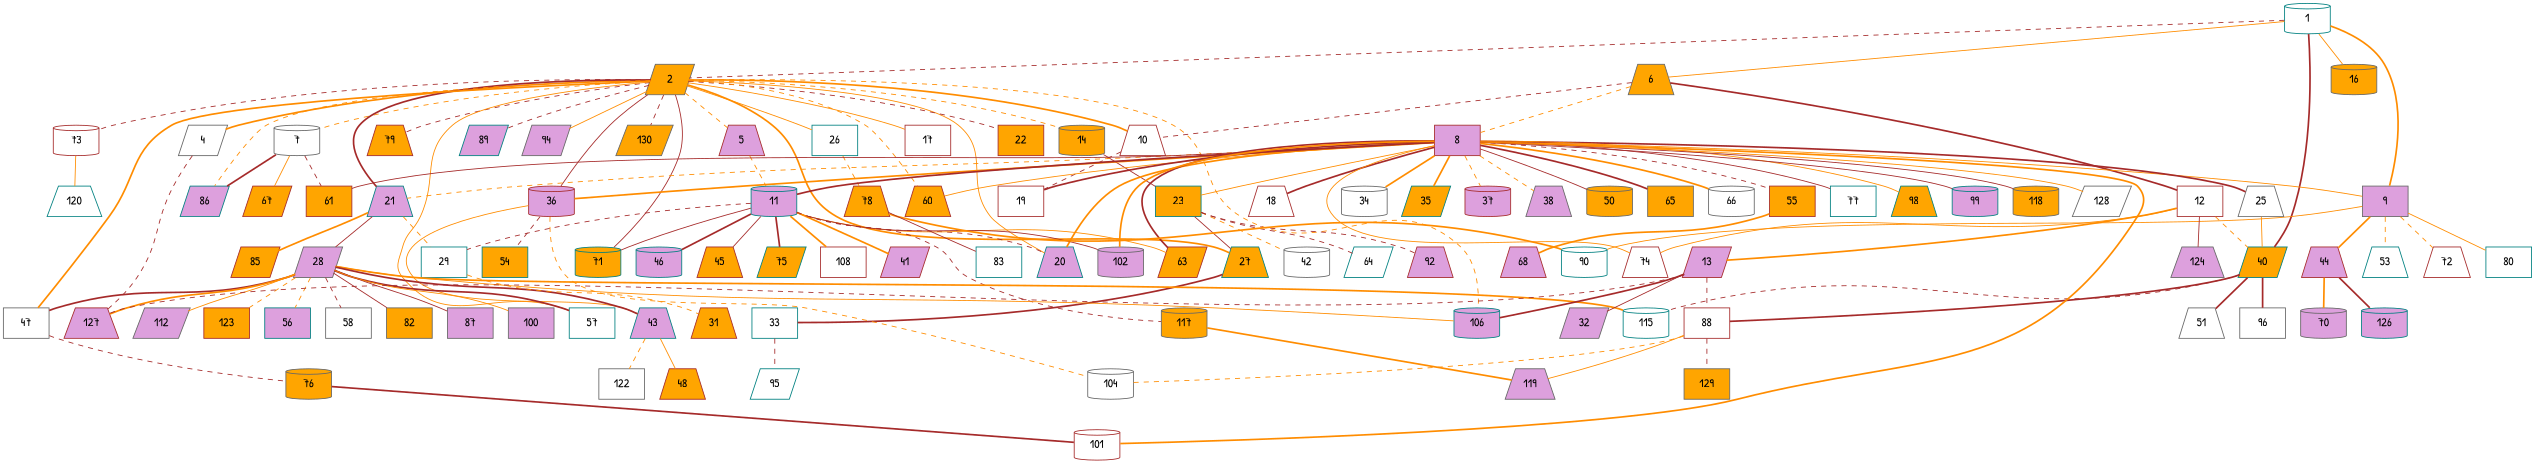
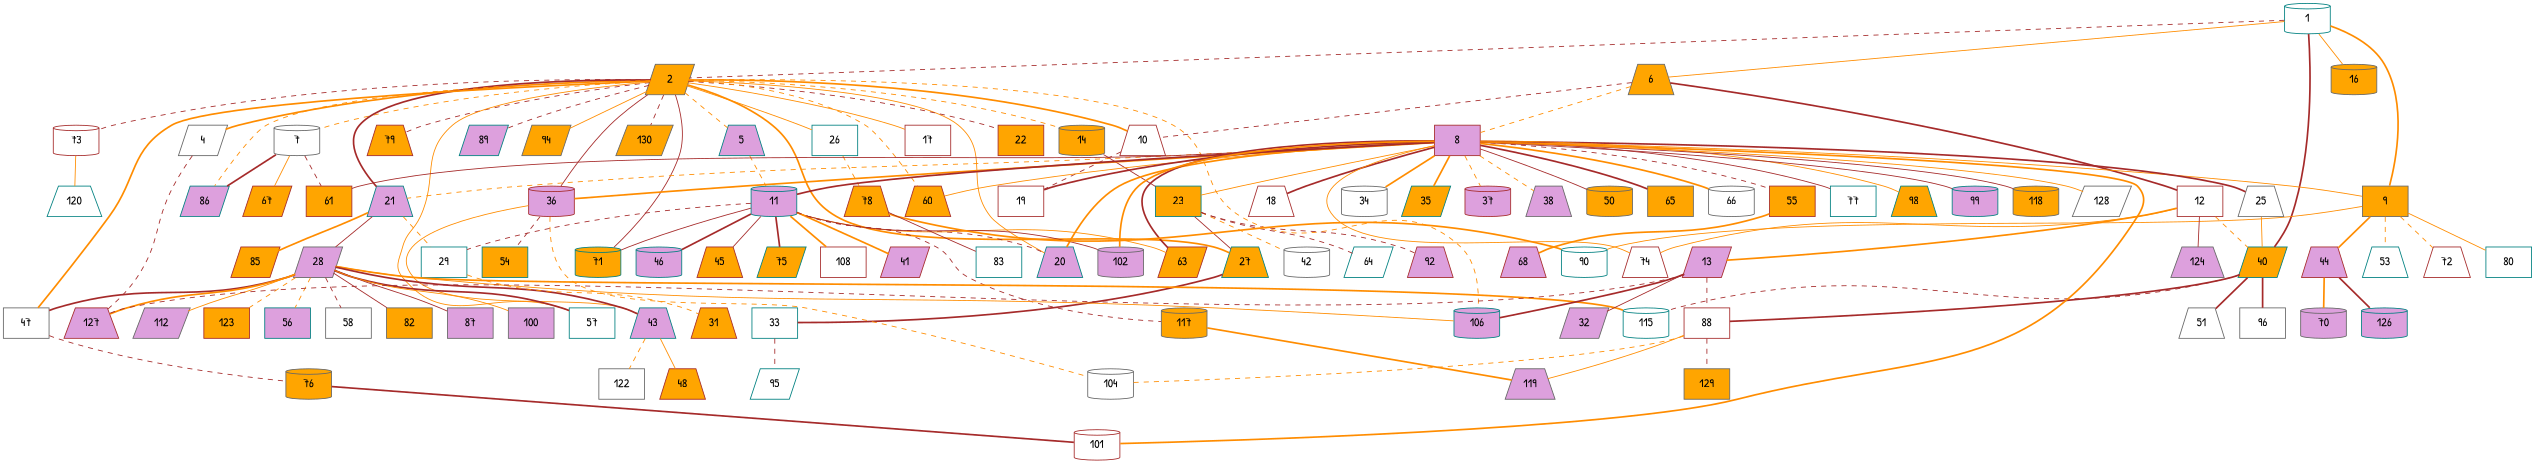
node "94": fillcolor plum -> orange
node "5": color brown -> teal
node "9": fillcolor plum -> orange
